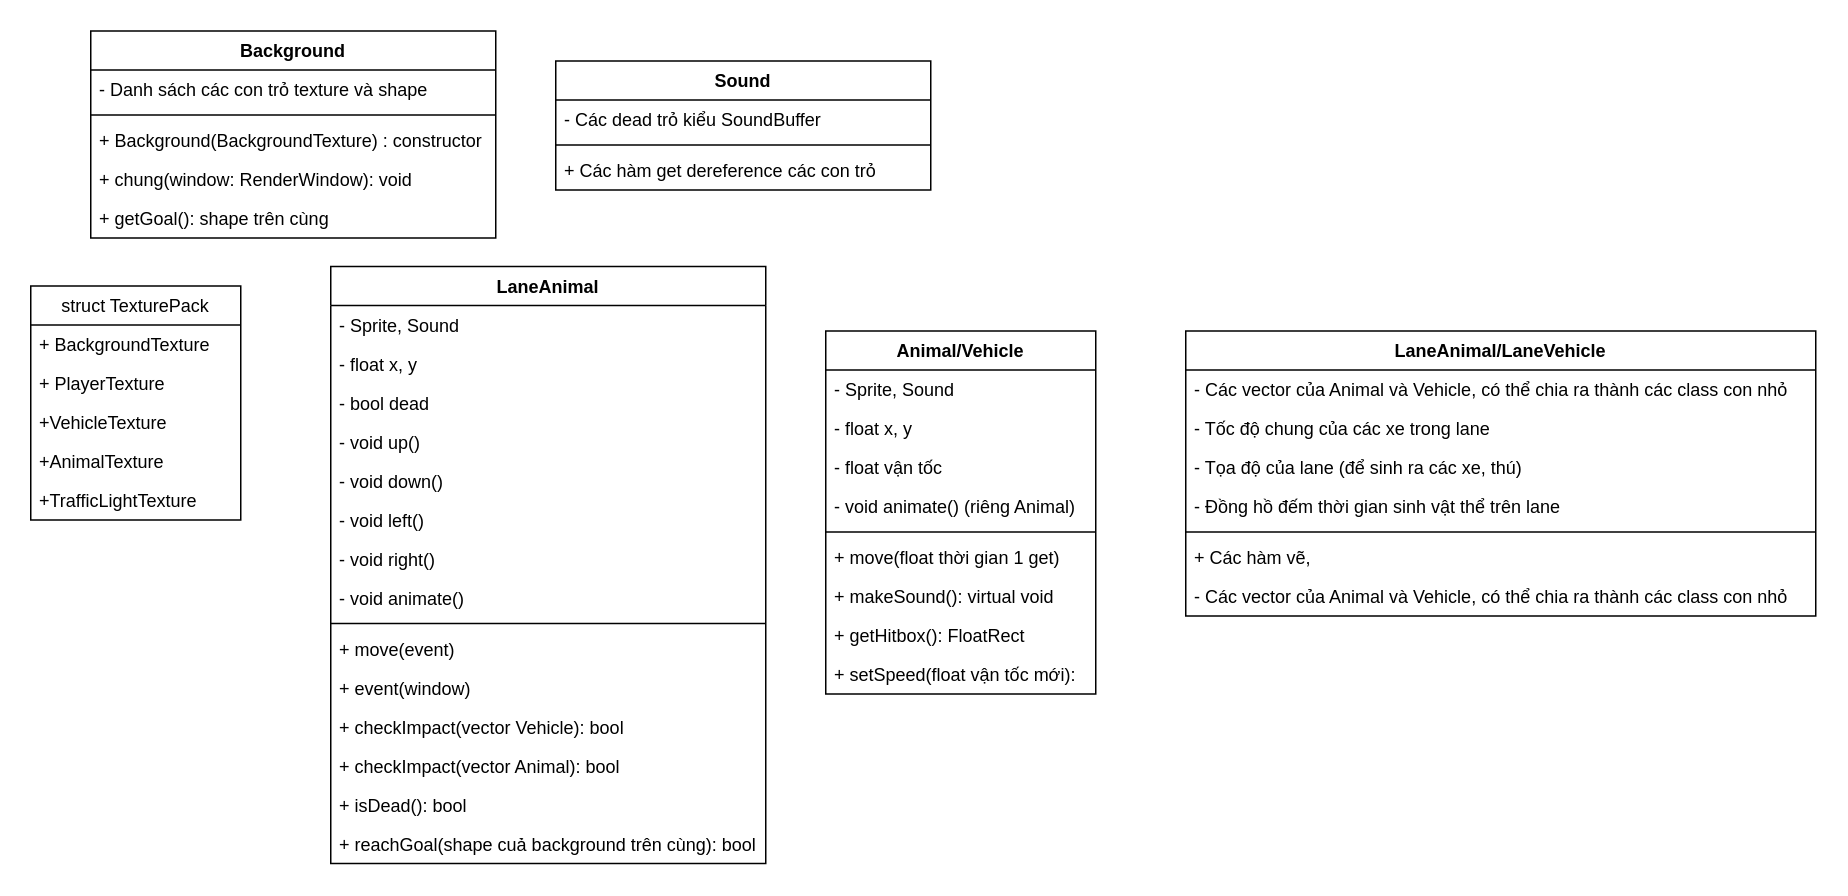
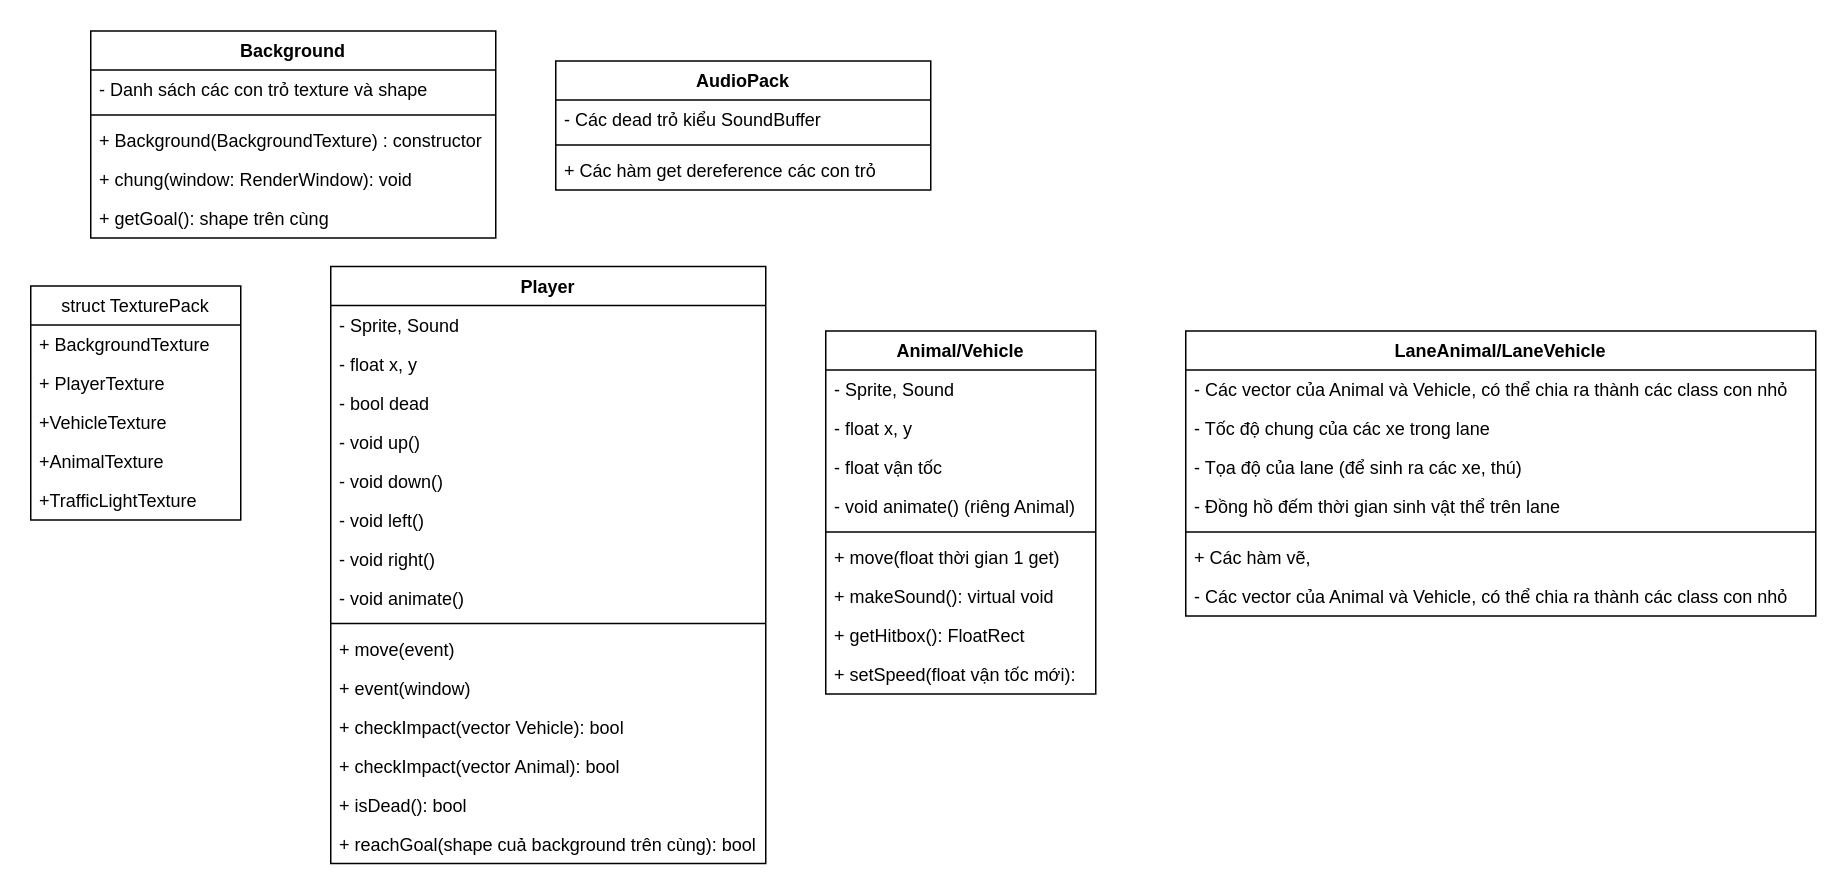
node "Sound": label "Sound" -> "AudioPack"
node "LaneAnimal": label "LaneAnimal" -> "Player"
